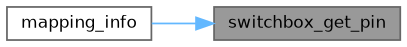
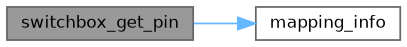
edge "mapping_info" -> "switchbox_get_pin": reversed
